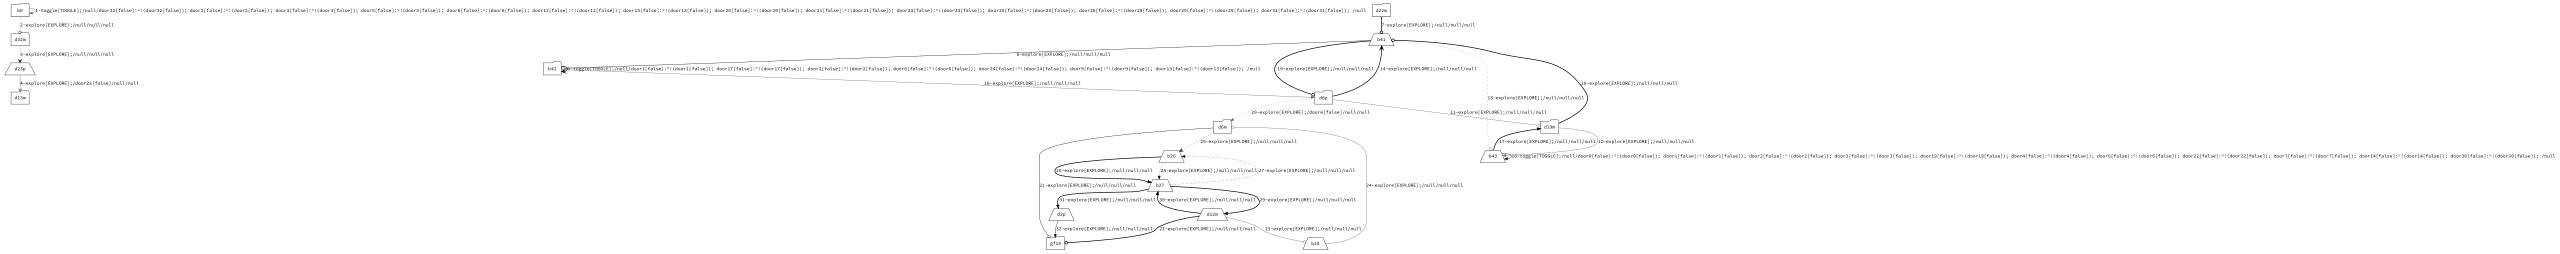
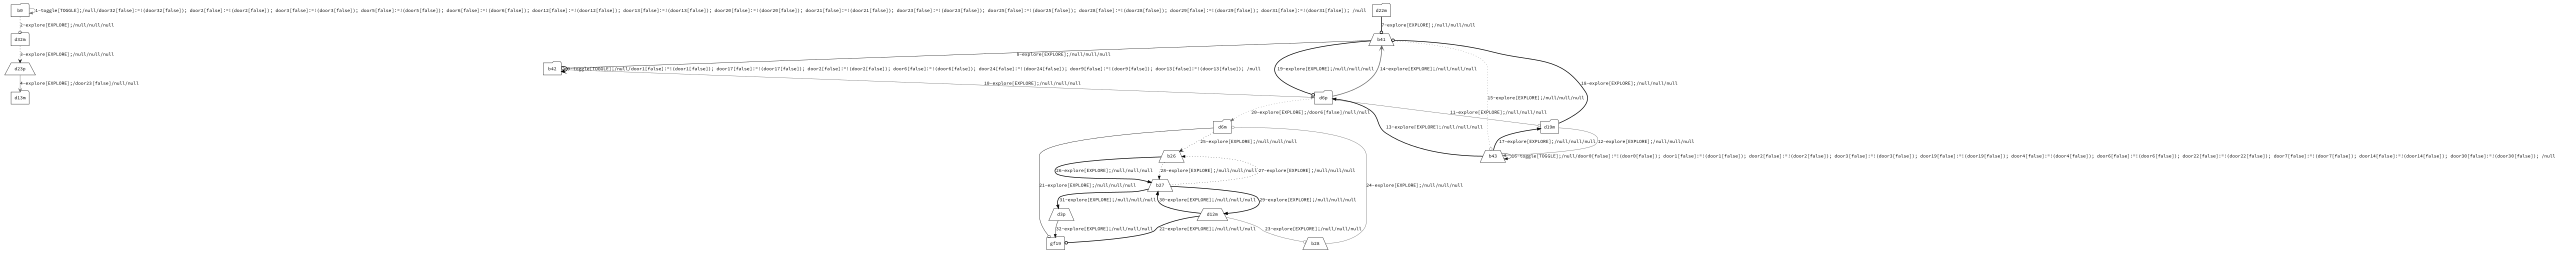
edge "d6p" -> "b41": color black -> gray40
edge "b43" -> "d6p": added, label "13-explore[EXPLORE];/null/null/null"
